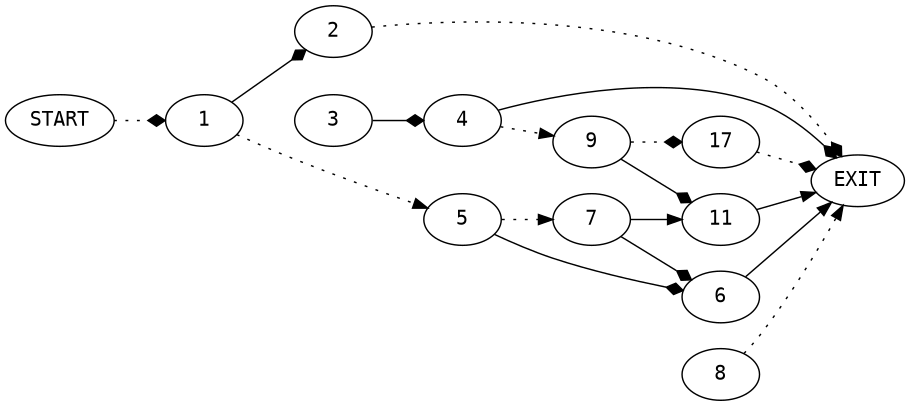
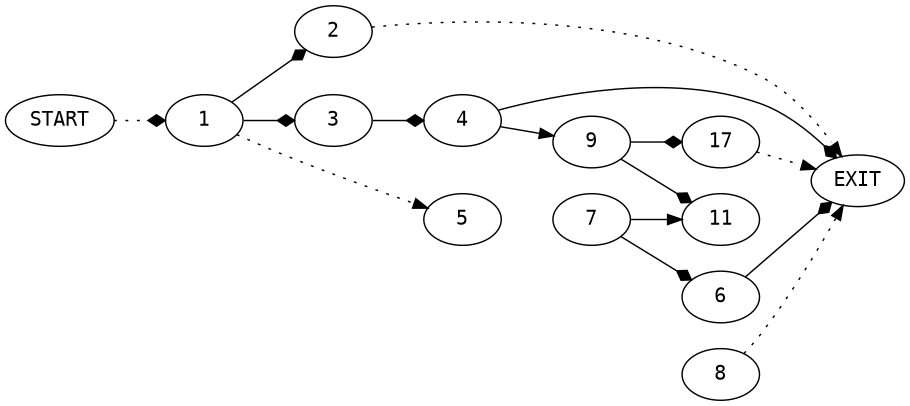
edge "2" -> "EXIT": arrowhead diamond -> normal
edge "1" -> "3": added
edge "4" -> "9": style dotted -> solid
edge "9" -> "17": style dotted -> solid
edge "17" -> "EXIT": arrowhead diamond -> normal
edge "11" -> "EXIT": removed
edge "5" -> "7": removed
edge "6" -> "EXIT": arrowhead normal -> diamond
edge "5" -> "6": removed
